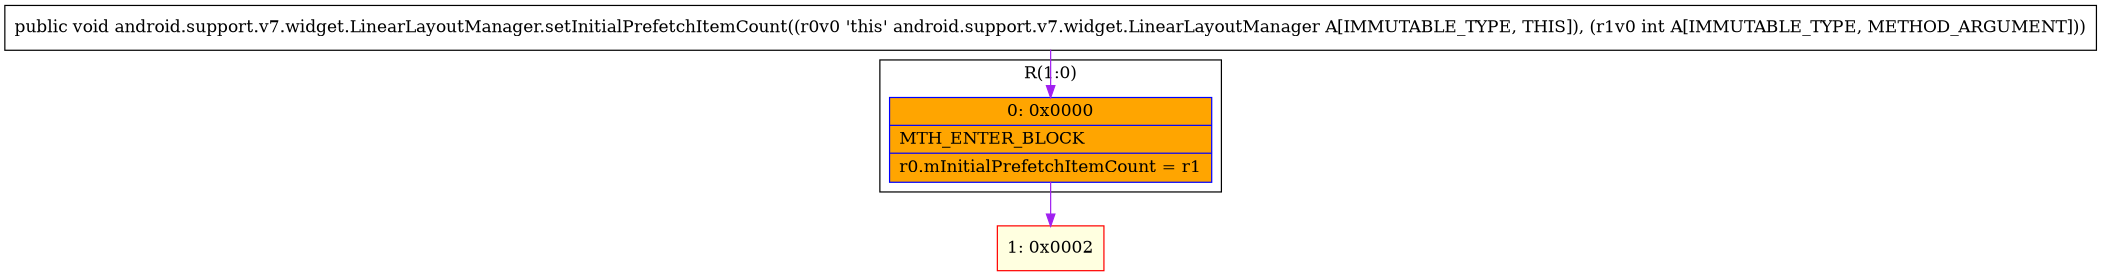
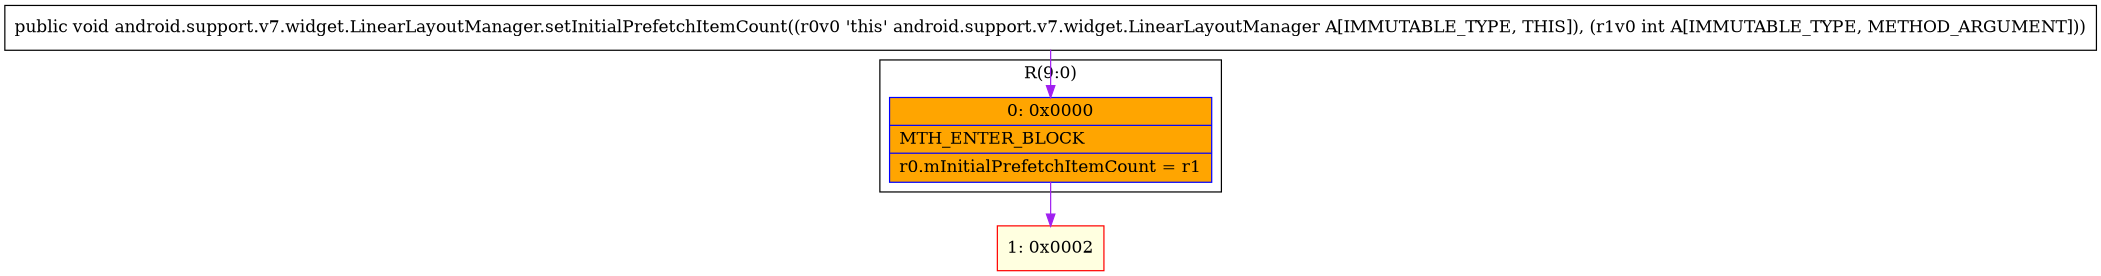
cluster "R(1:0)": label "R(1:0)" -> "R(9:0)"
